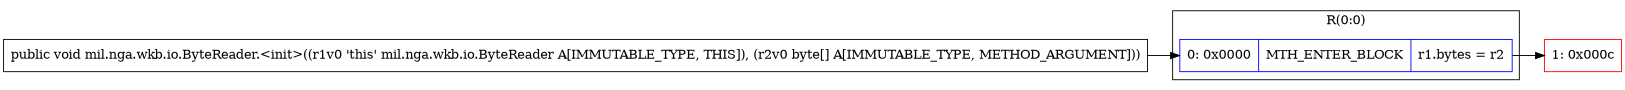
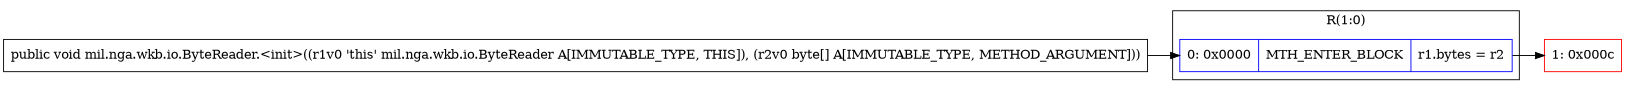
cluster "R(0:0)": label "R(0:0)" -> "R(1:0)"
